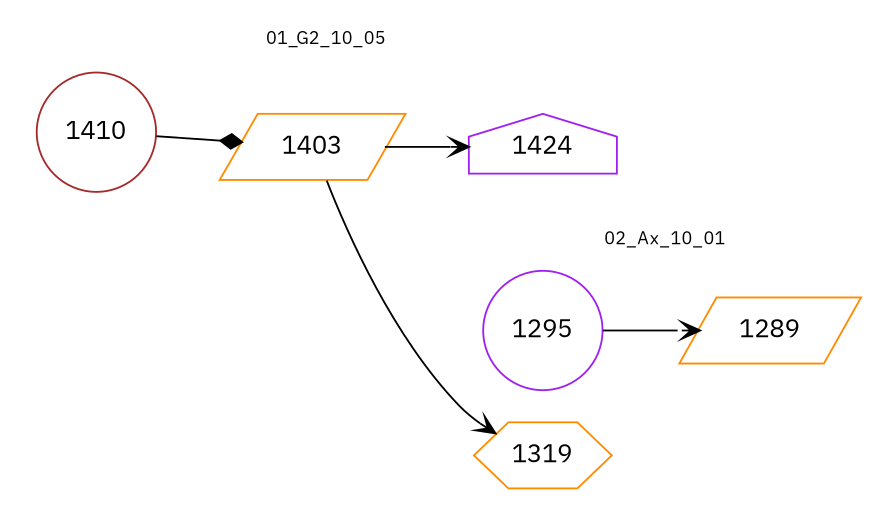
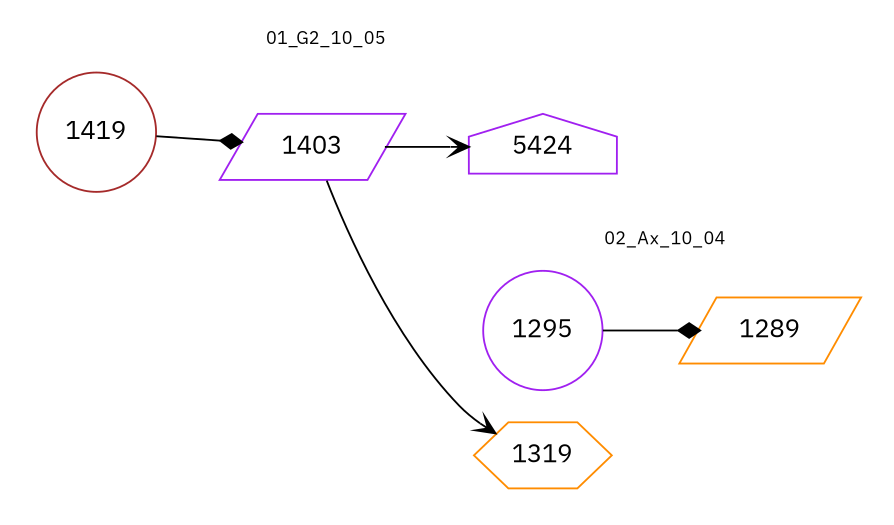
node "1410": label "1410" -> "1419"
node "1403": color darkorange -> purple
node "1424": label "1424" -> "5424"
cluster "02_Ax_10_01": label "02_Ax_10_01" -> "02_Ax_10_04"
edge "1295" -> "1289": arrowhead vee -> diamond
